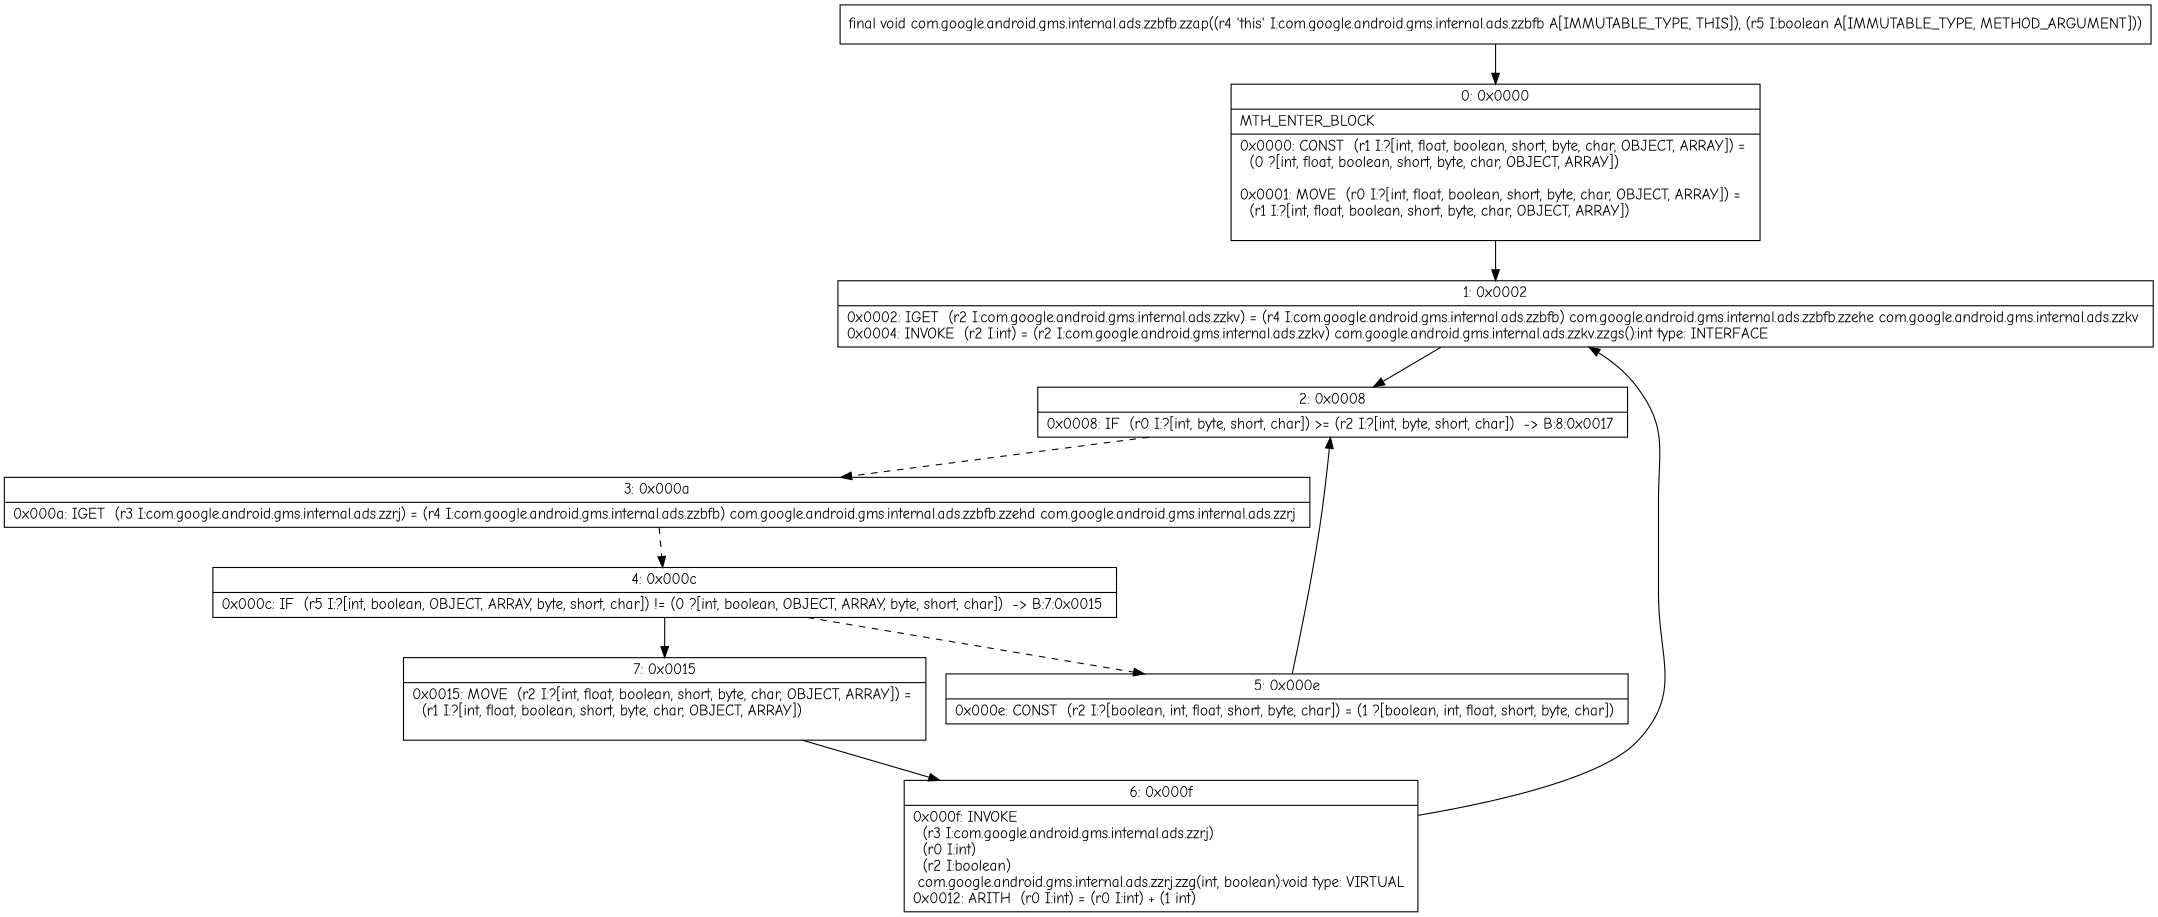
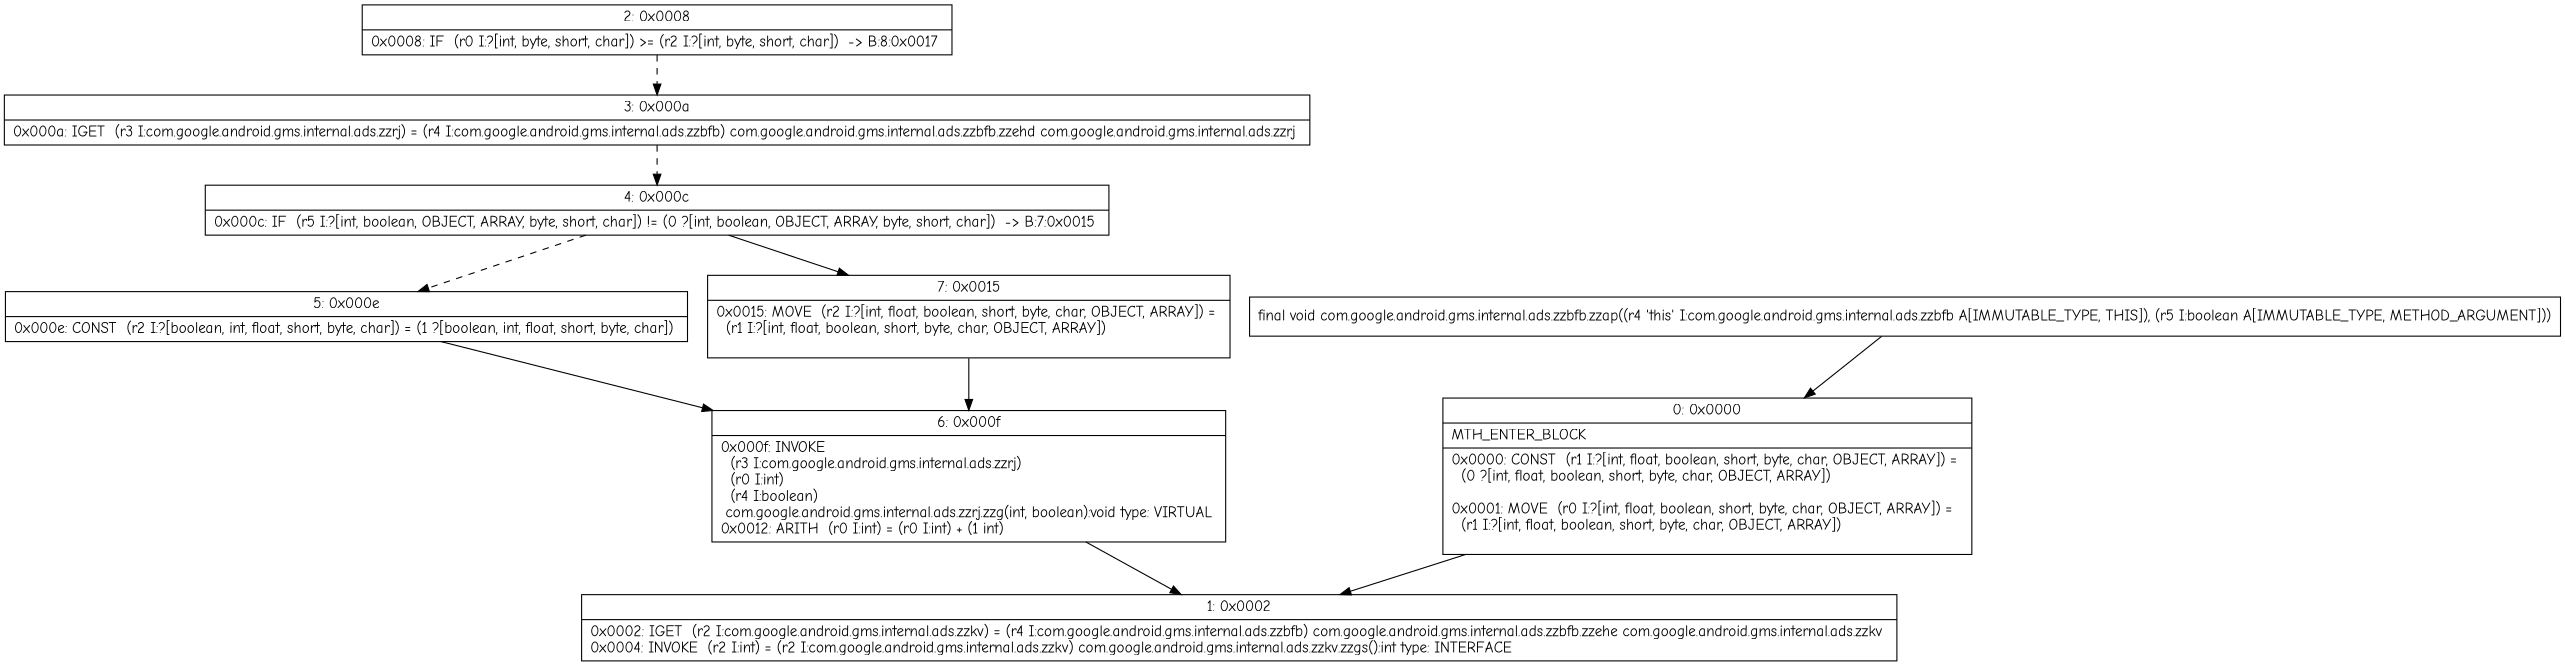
edge "1: 0x0002" -> "2: 0x0008": removed
edge "5: 0x000e" -> "2: 0x0008": now "5: 0x000e" -> "6: 0x000f"
node "6: 0x000f": text "(r2 I:boolean)" -> "(r4 I:boolean)"
